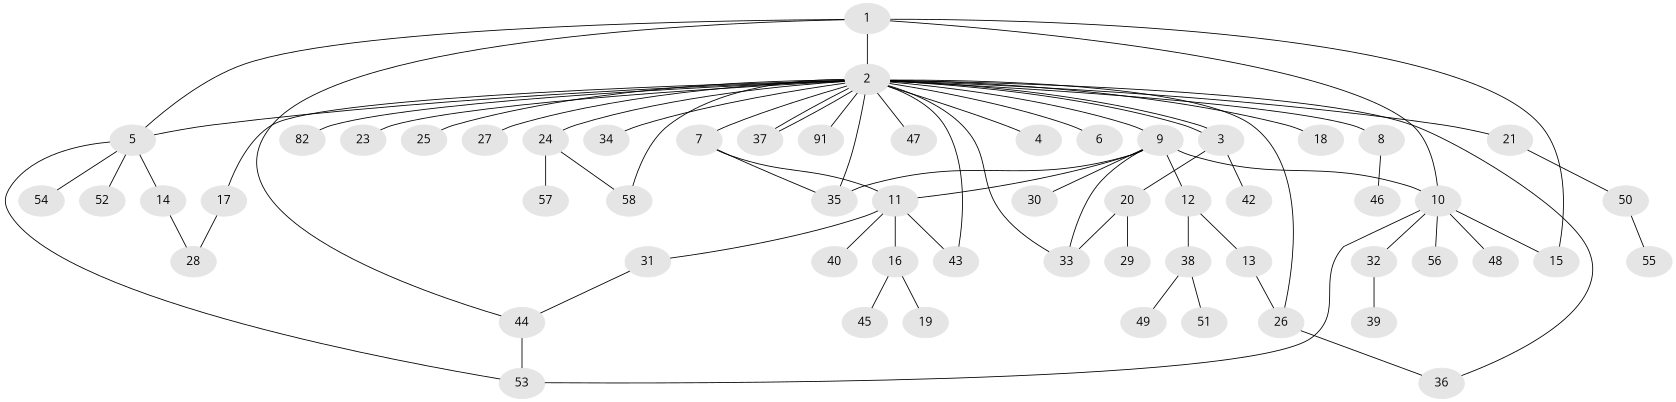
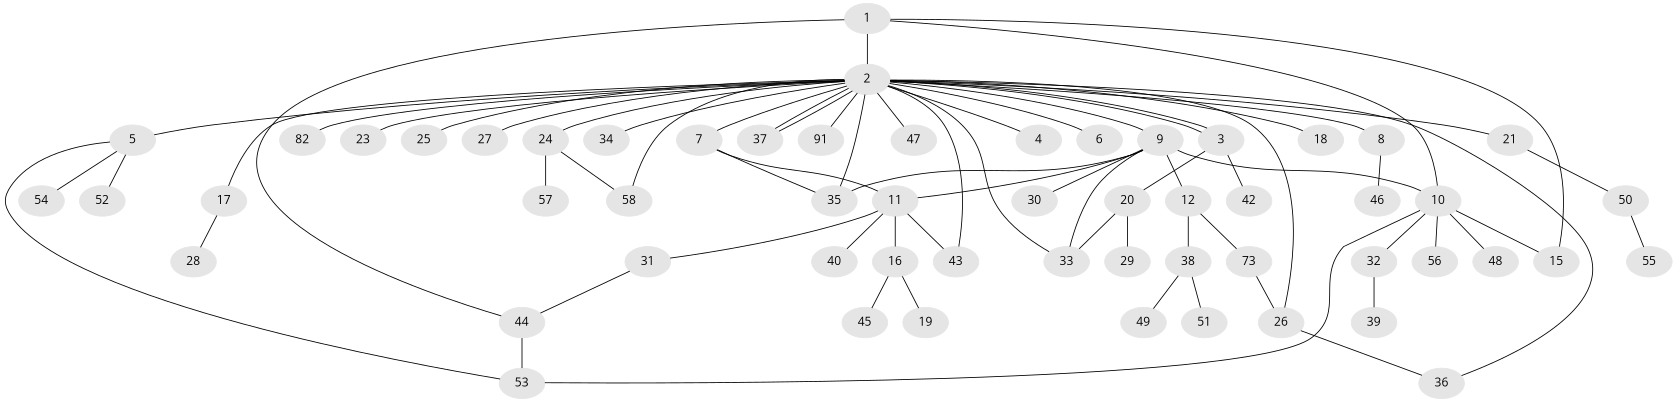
edge "1" -- "5": removed
node "14": removed
node "13": label "13" -> "73"
